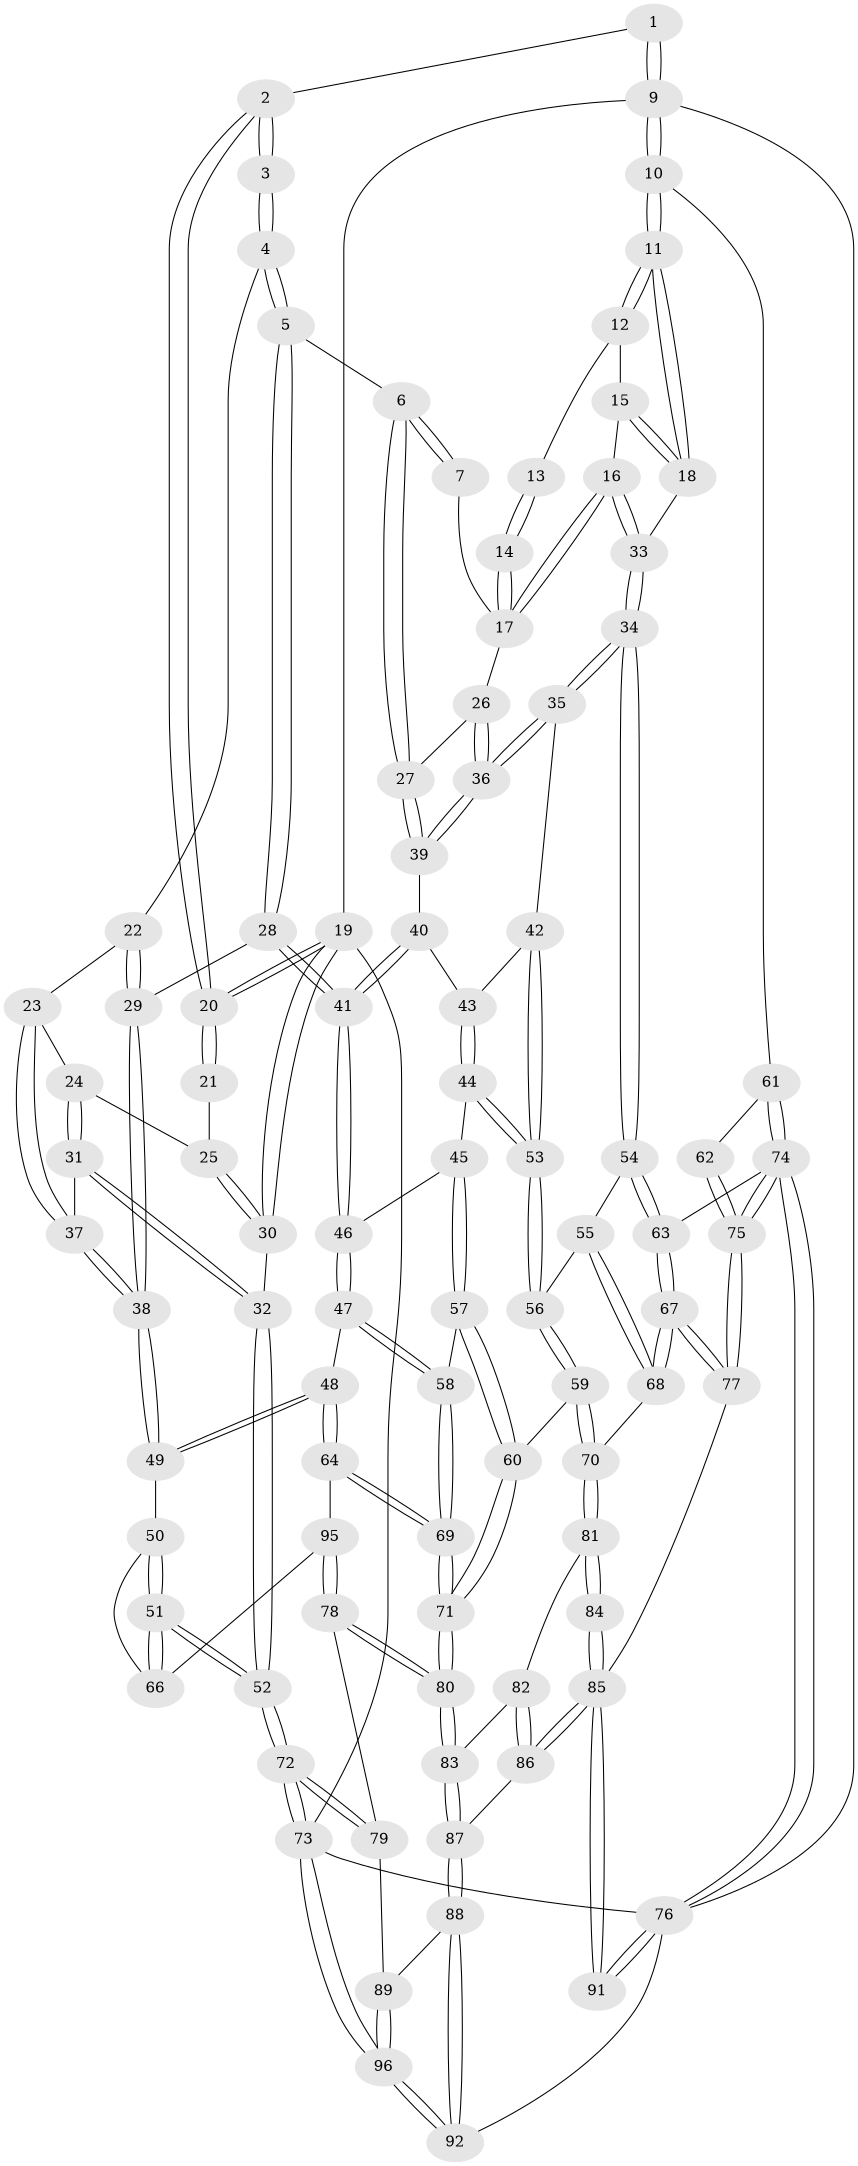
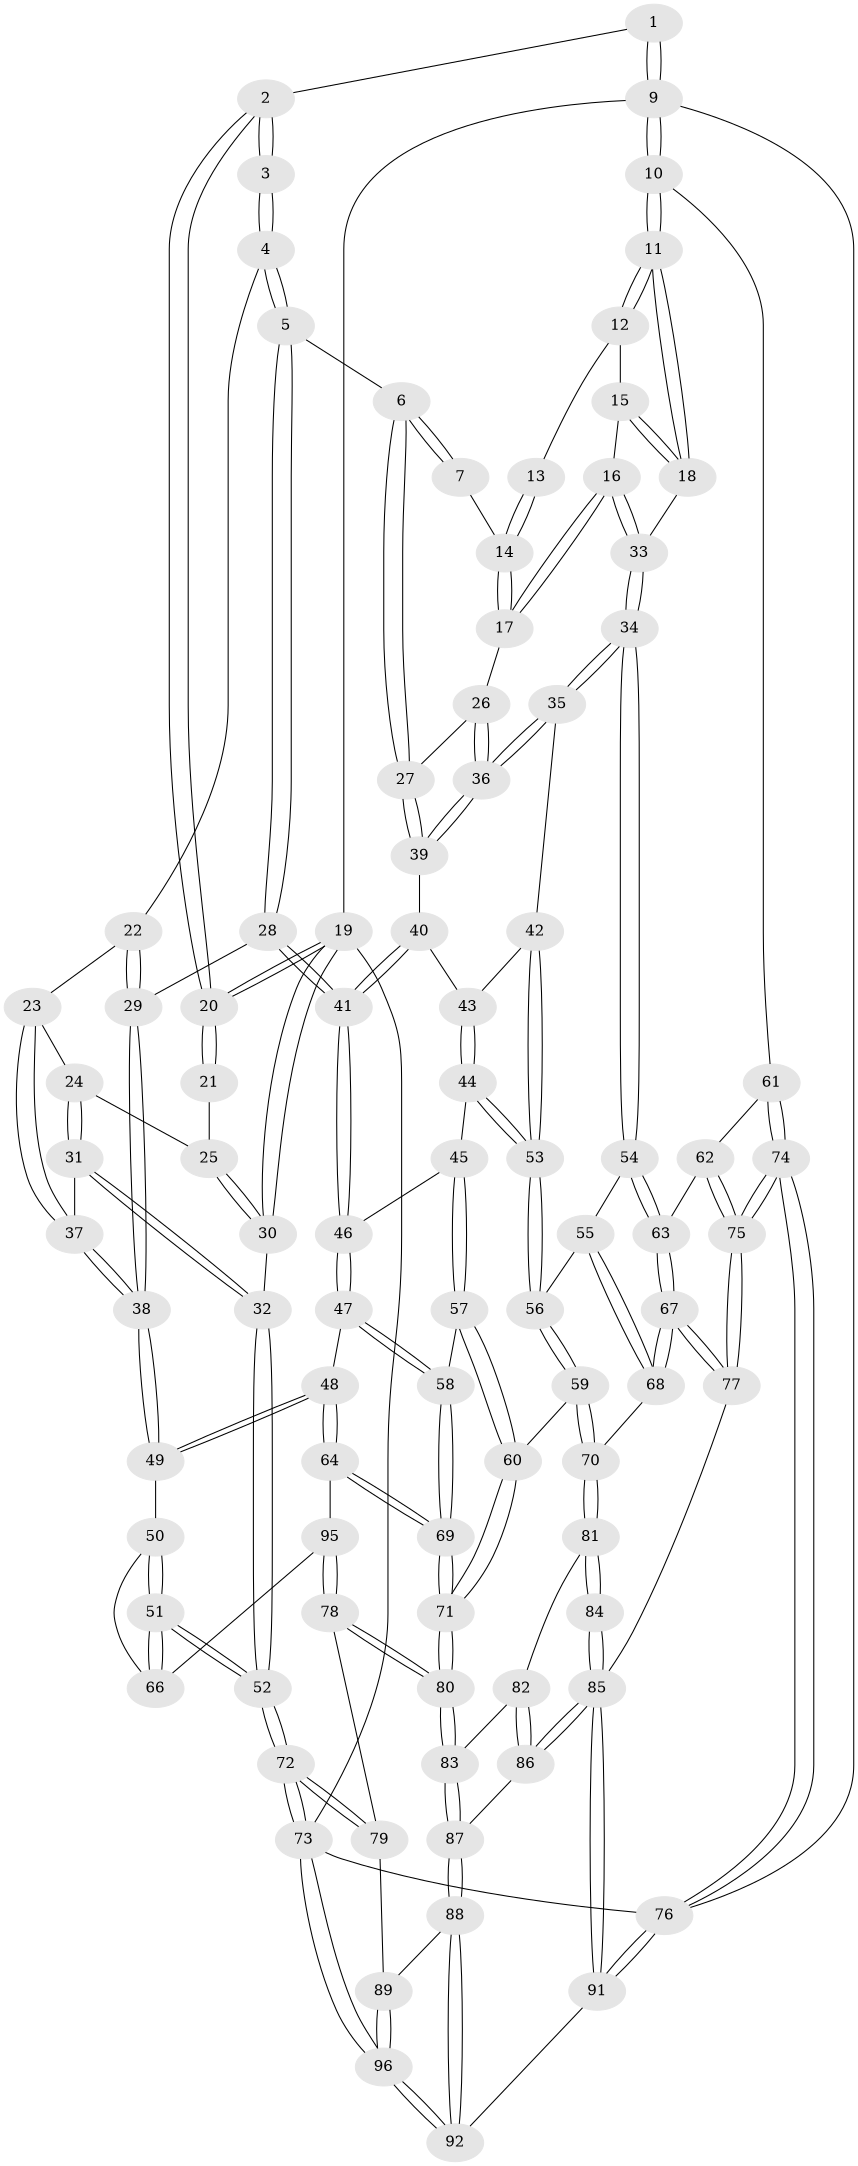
edge "7" -- "17": now "7" -- "14"
edge "74" -- "63": now "62" -- "63"
edge "76" -- "92": now "91" -- "92"
